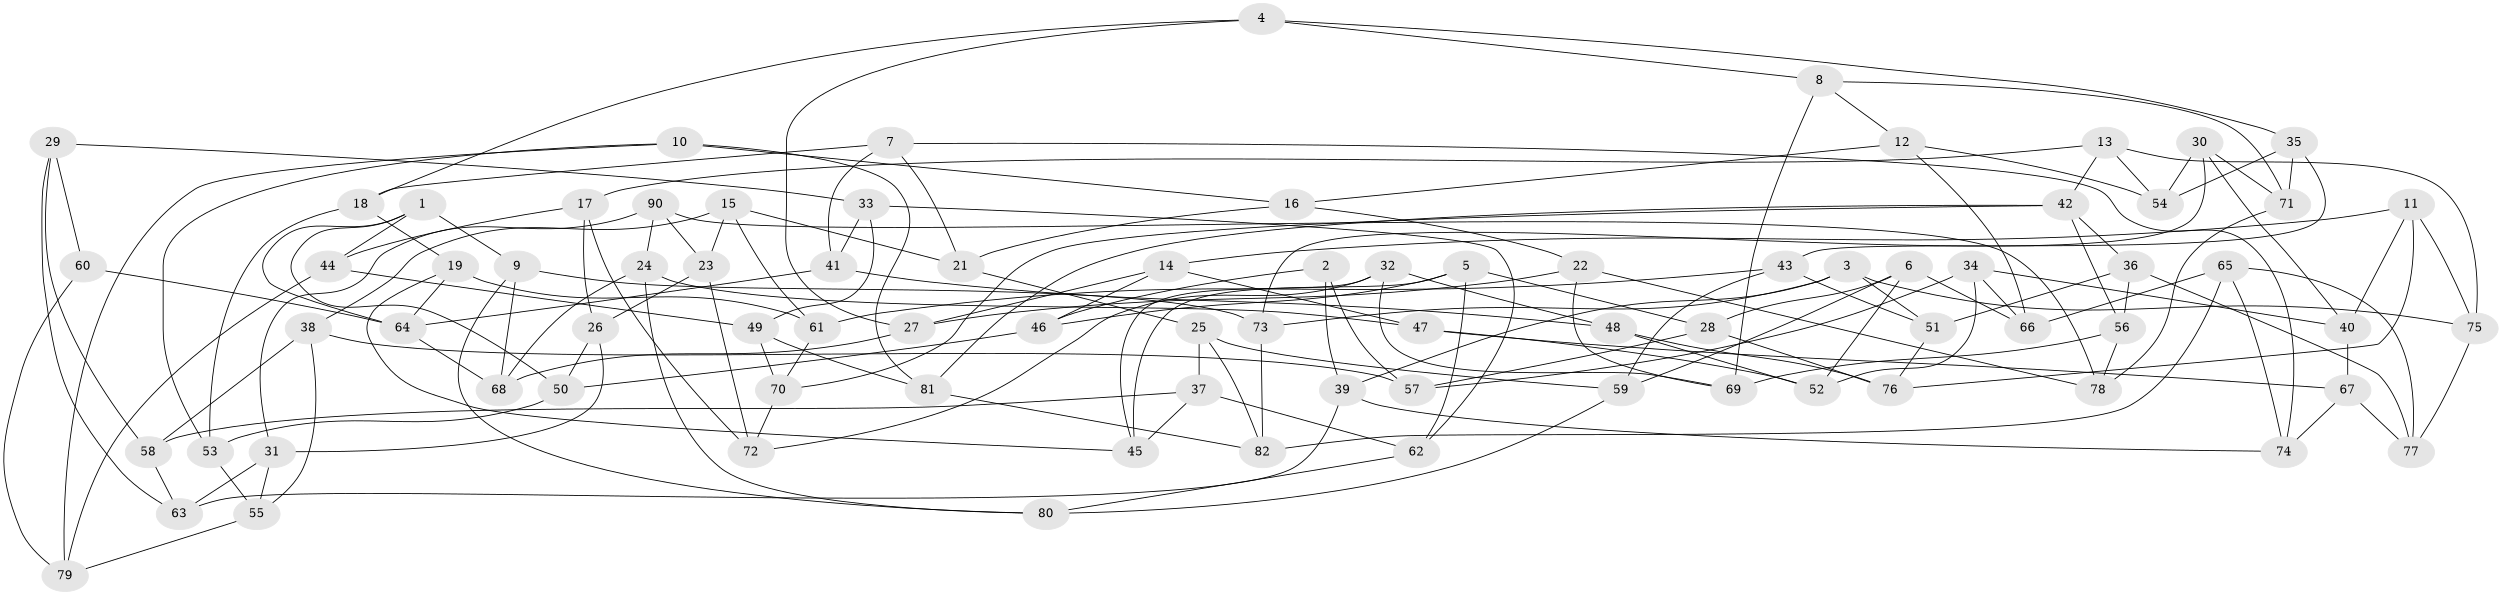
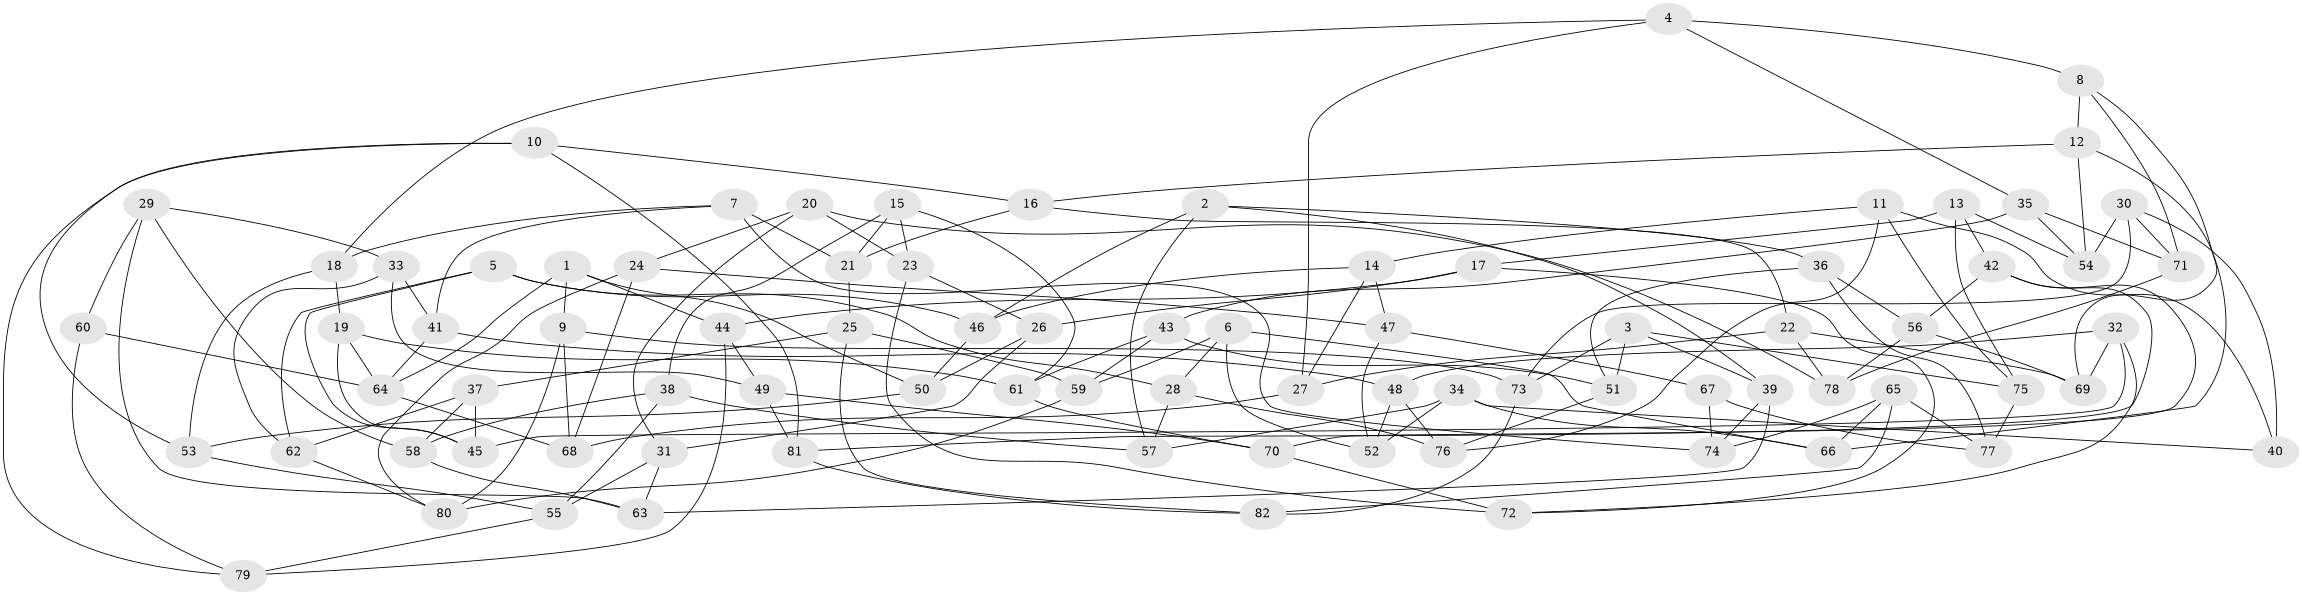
node "90": label "90" -> "20"
edge "42" -- "36": now "2" -- "36"
edge "40" -- "67": removed
